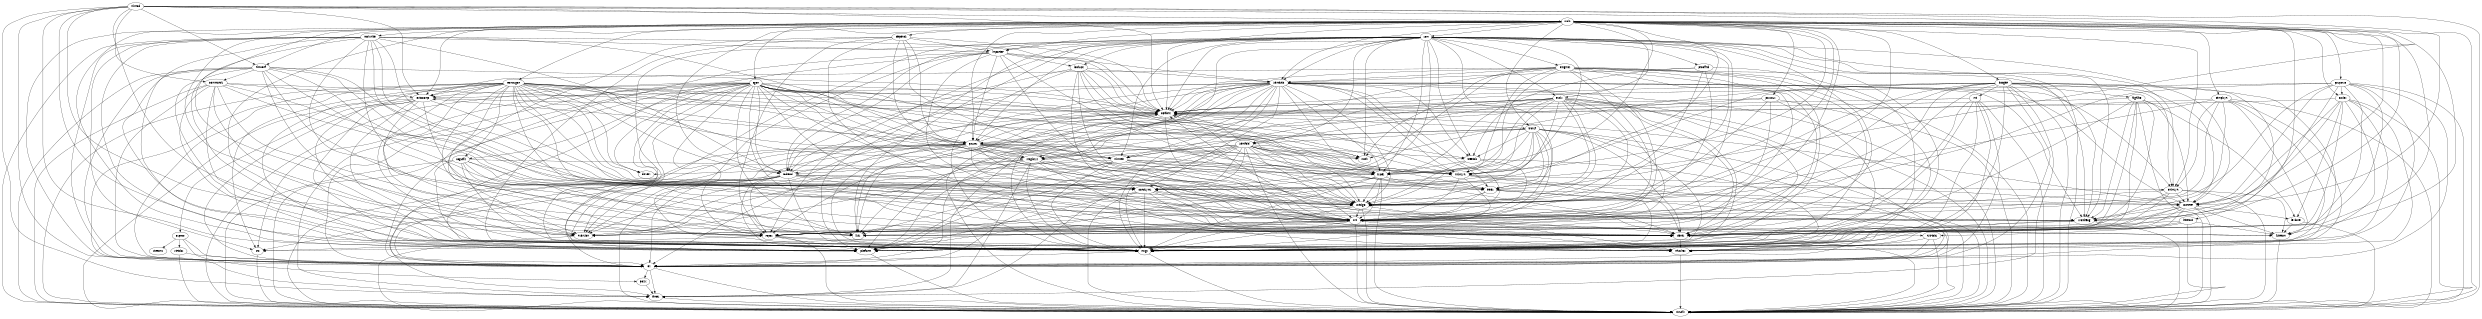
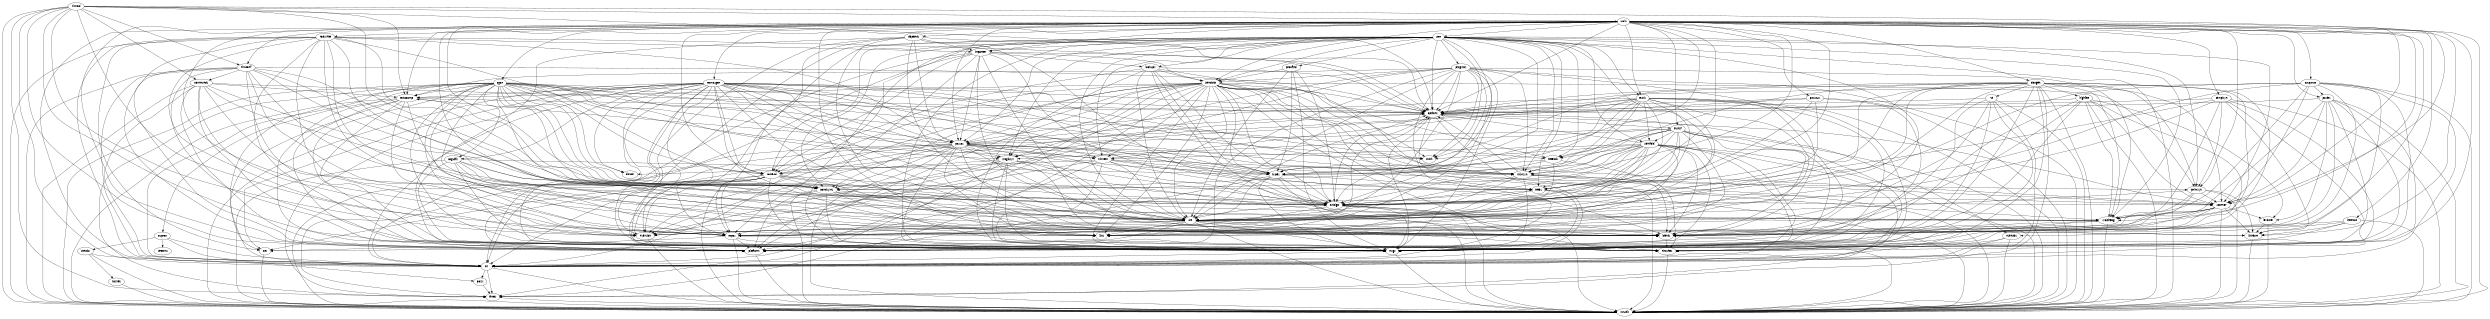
node "hashes": added
